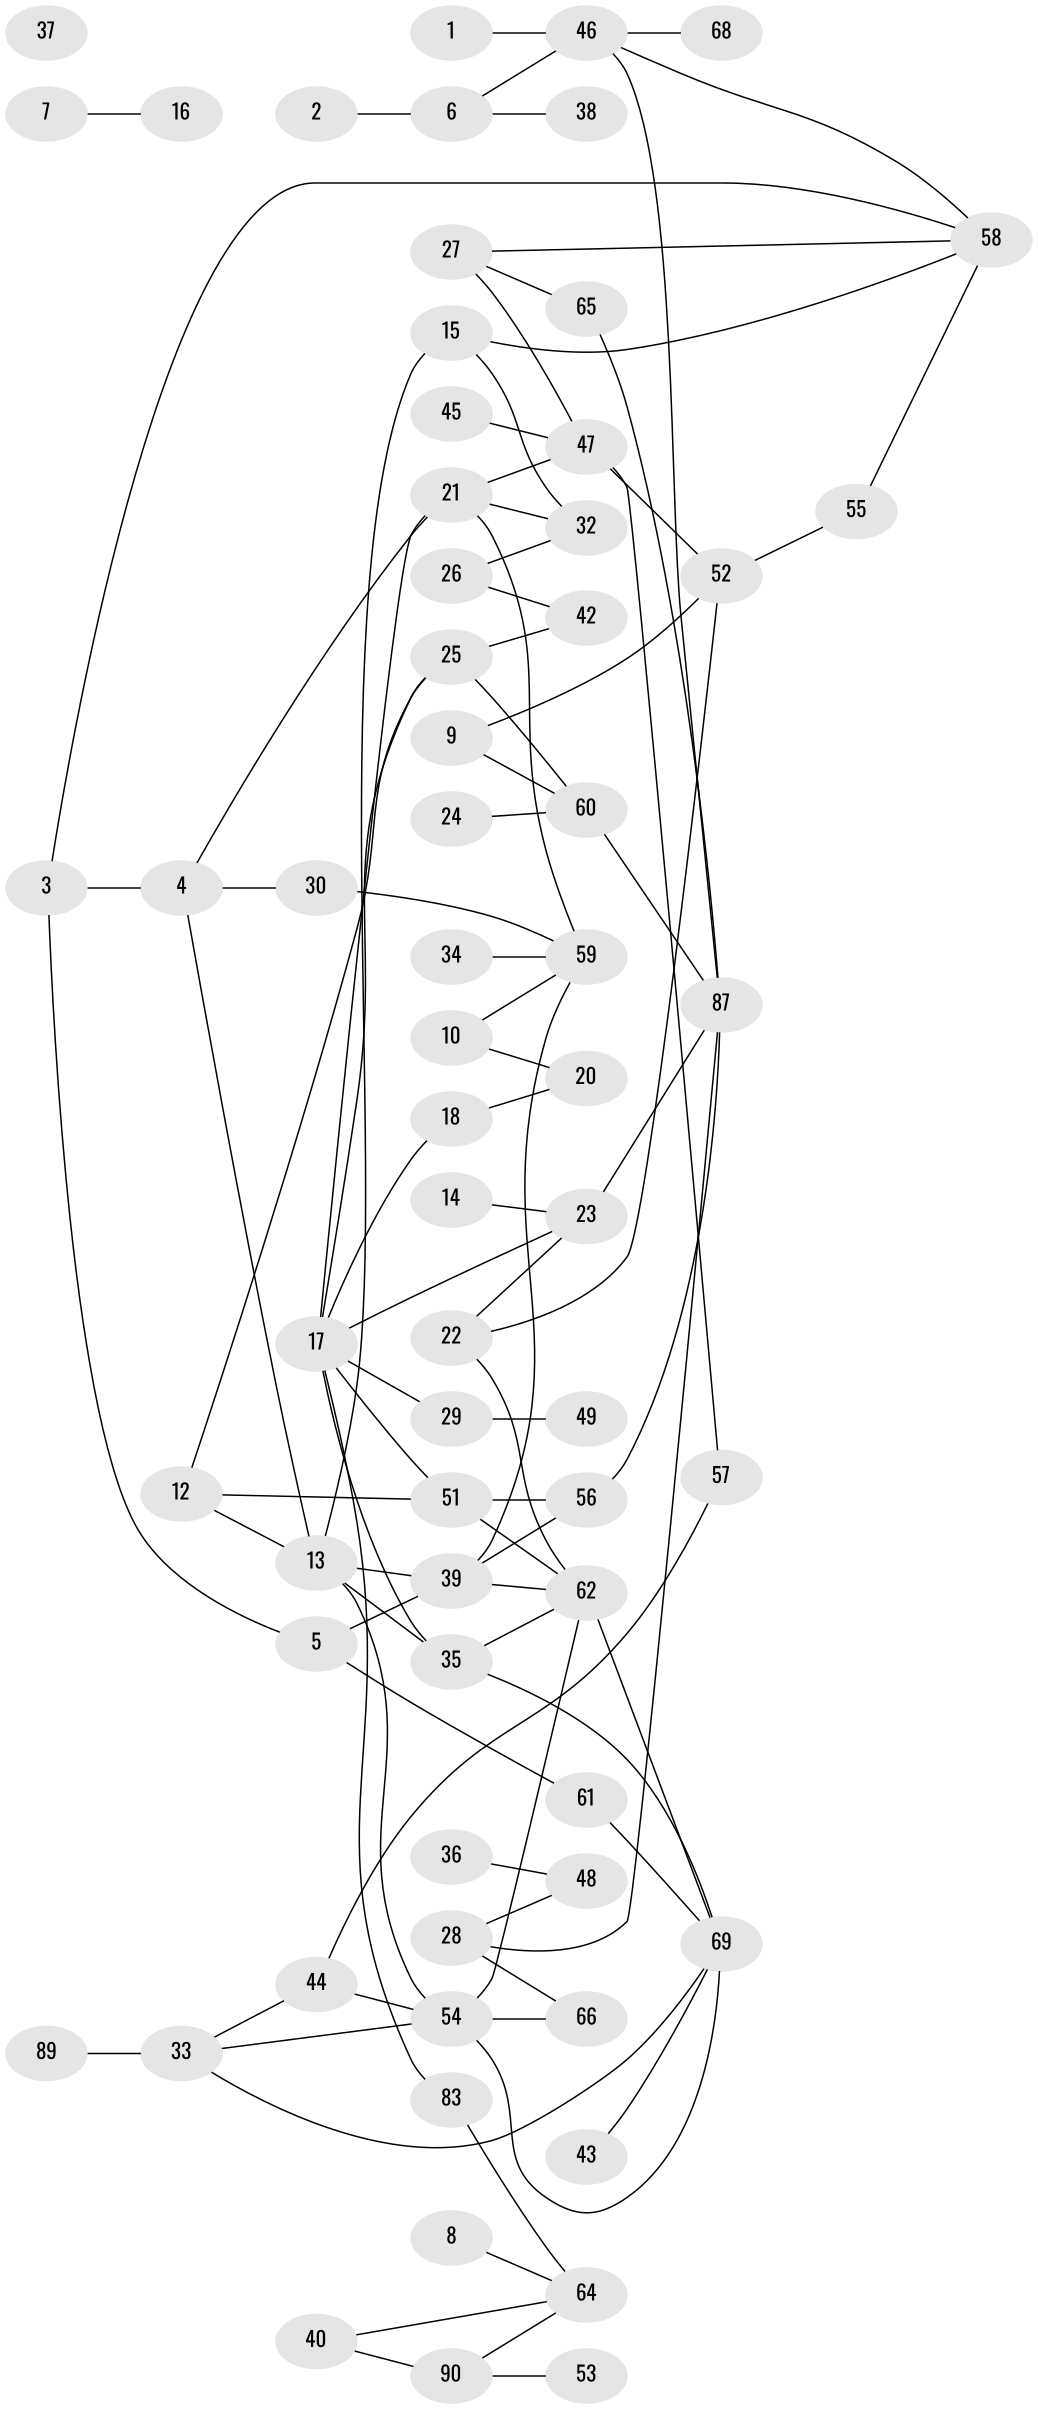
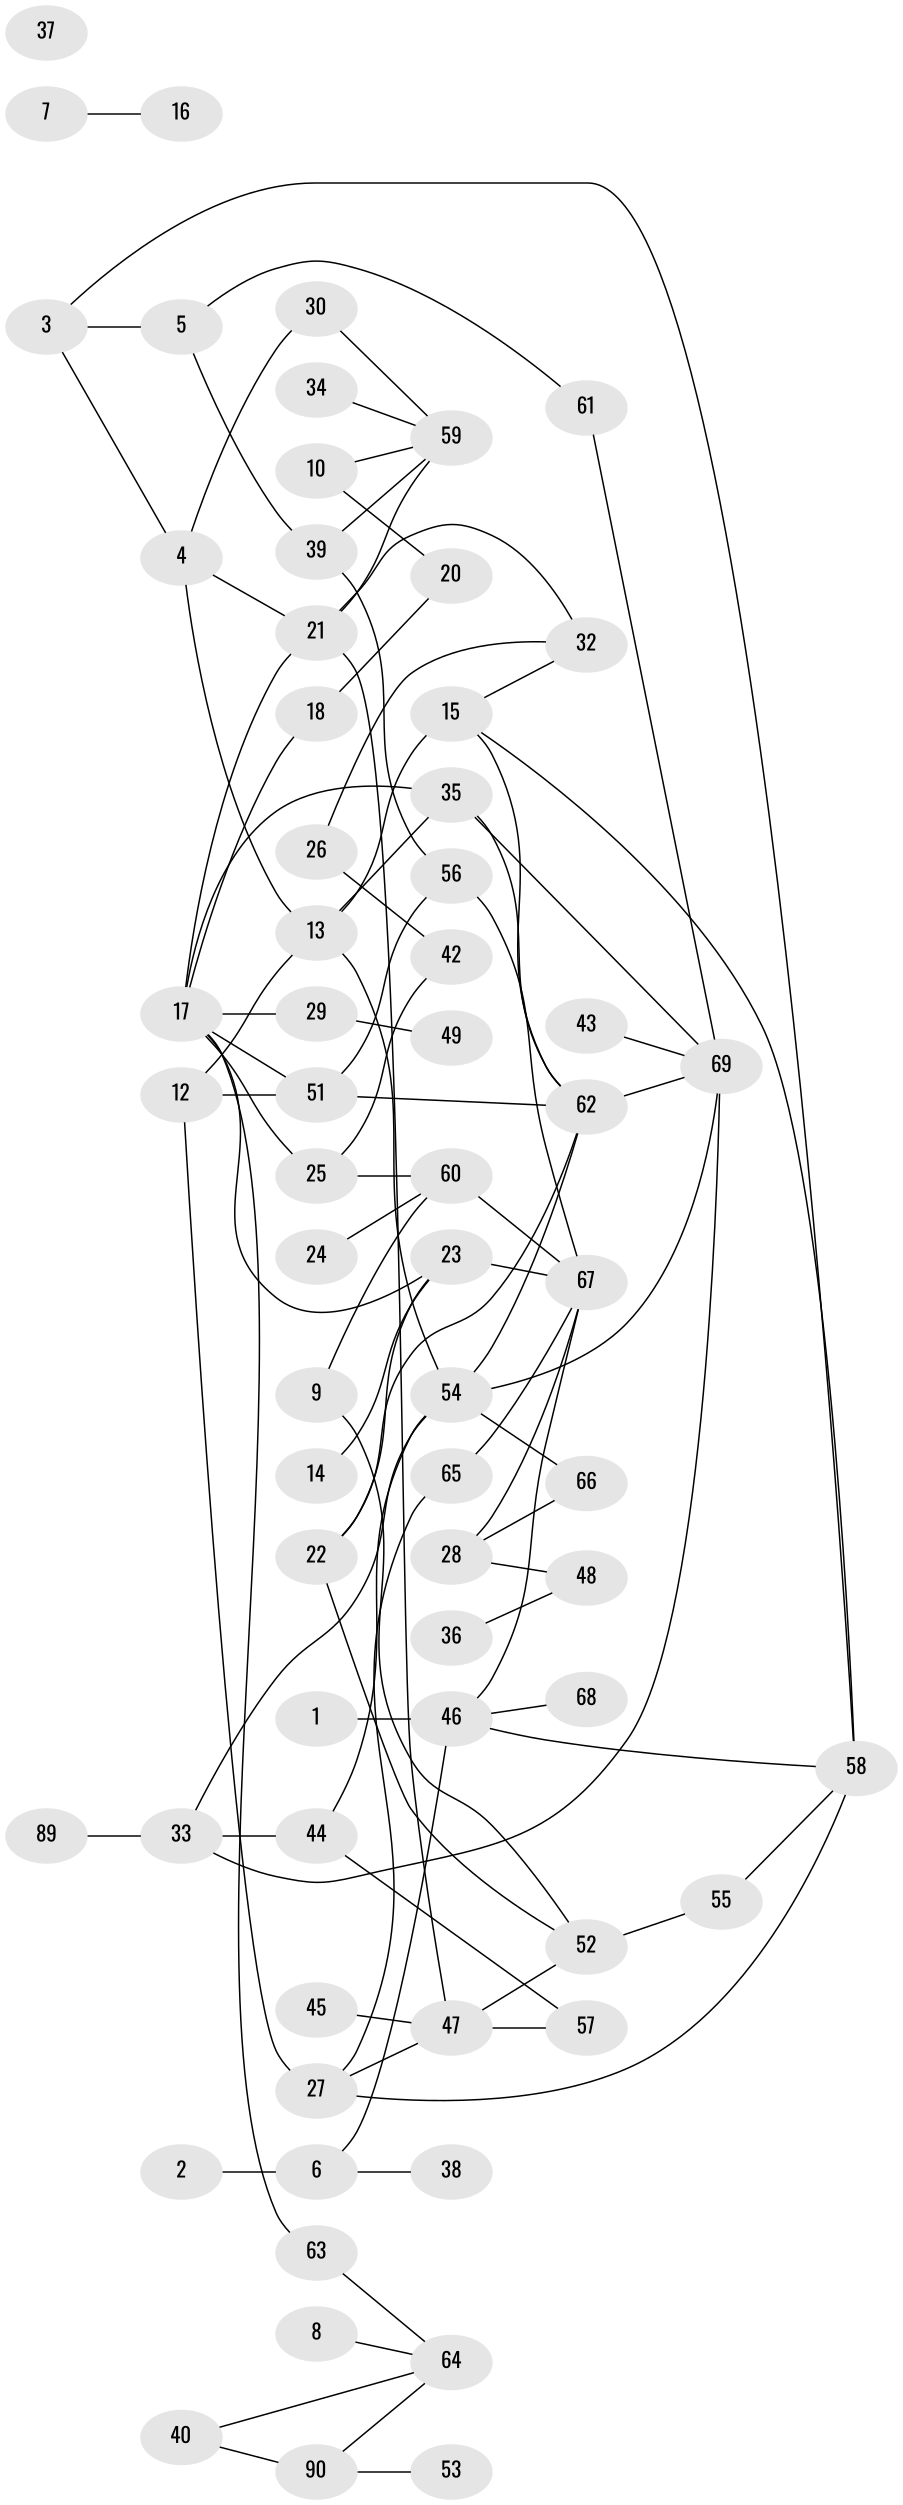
node "87": label "87" -> "67"
edge "25" -- "12": now "27" -- "12"
edge "13" -- "39": removed
edge "39" -- "62": now "15" -- "62"
node "83": label "83" -> "63"
